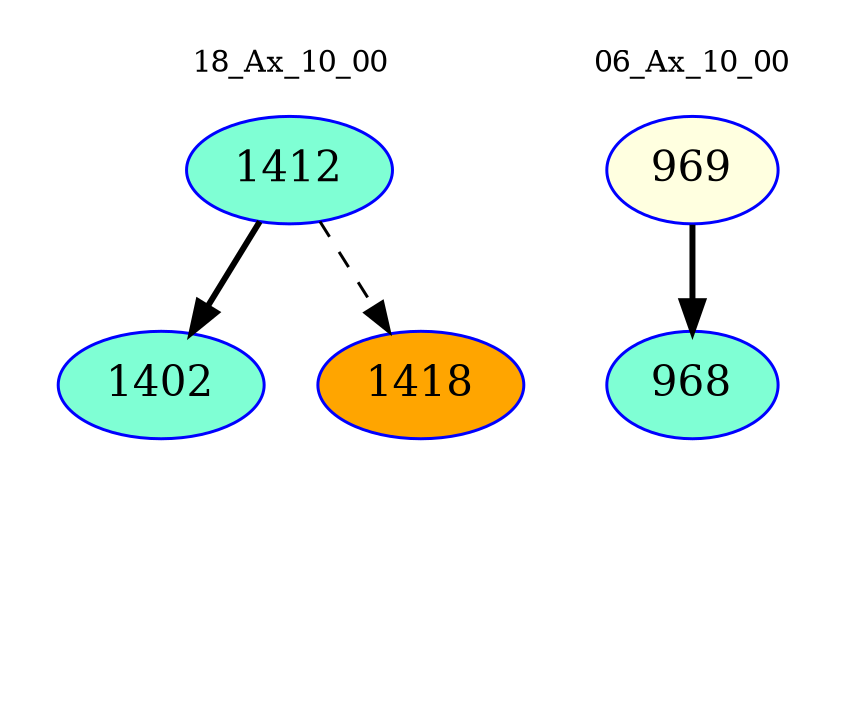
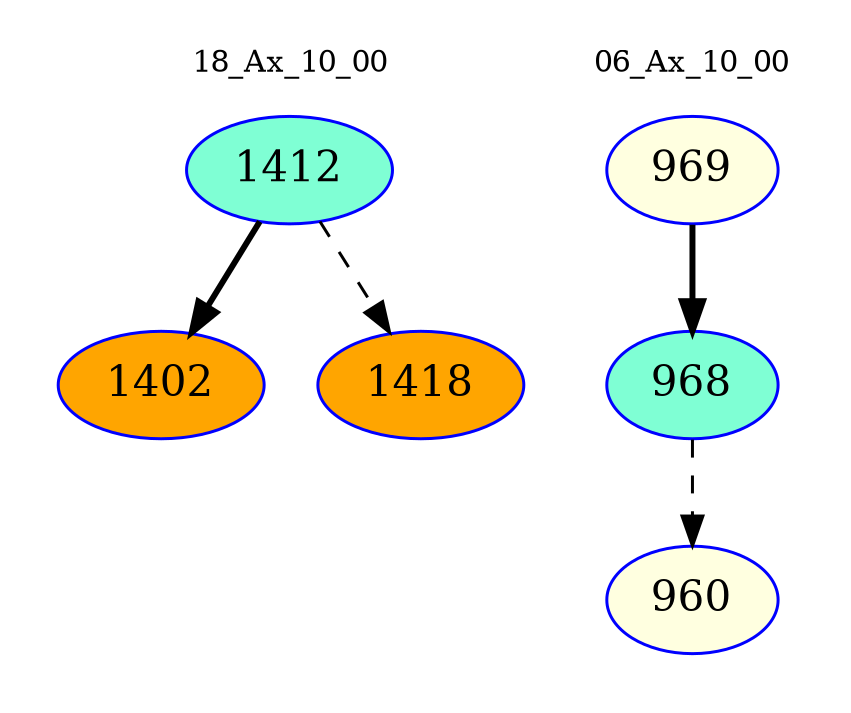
node "1402": fillcolor aquamarine -> orange
node "960": added
